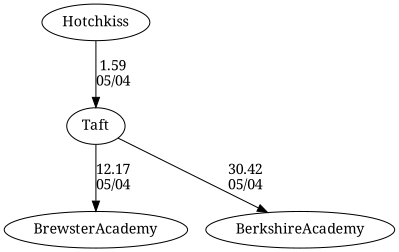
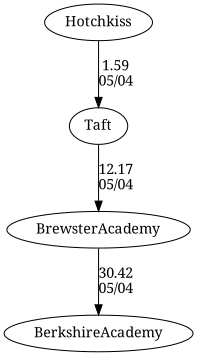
edge "Taft" -> "BerkshireAcademy": now "BrewsterAcademy" -> "BerkshireAcademy"
